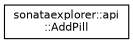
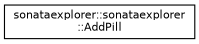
node "sonataexplorer::api ::AddPill": label "sonataexplorer::api ::AddPill" -> "sonataexplorer::sonataexplorer ::AddPill"
